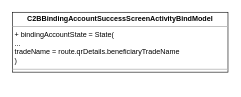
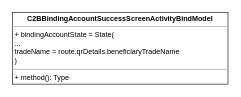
node "C2BBindingAccountSuccessScreenActivityBindModel + bindingAccountState = State( ... tradeName = route.qrDetails.beneficiaryTradeName ) + method(): Type": size 216x60 -> 216x72
